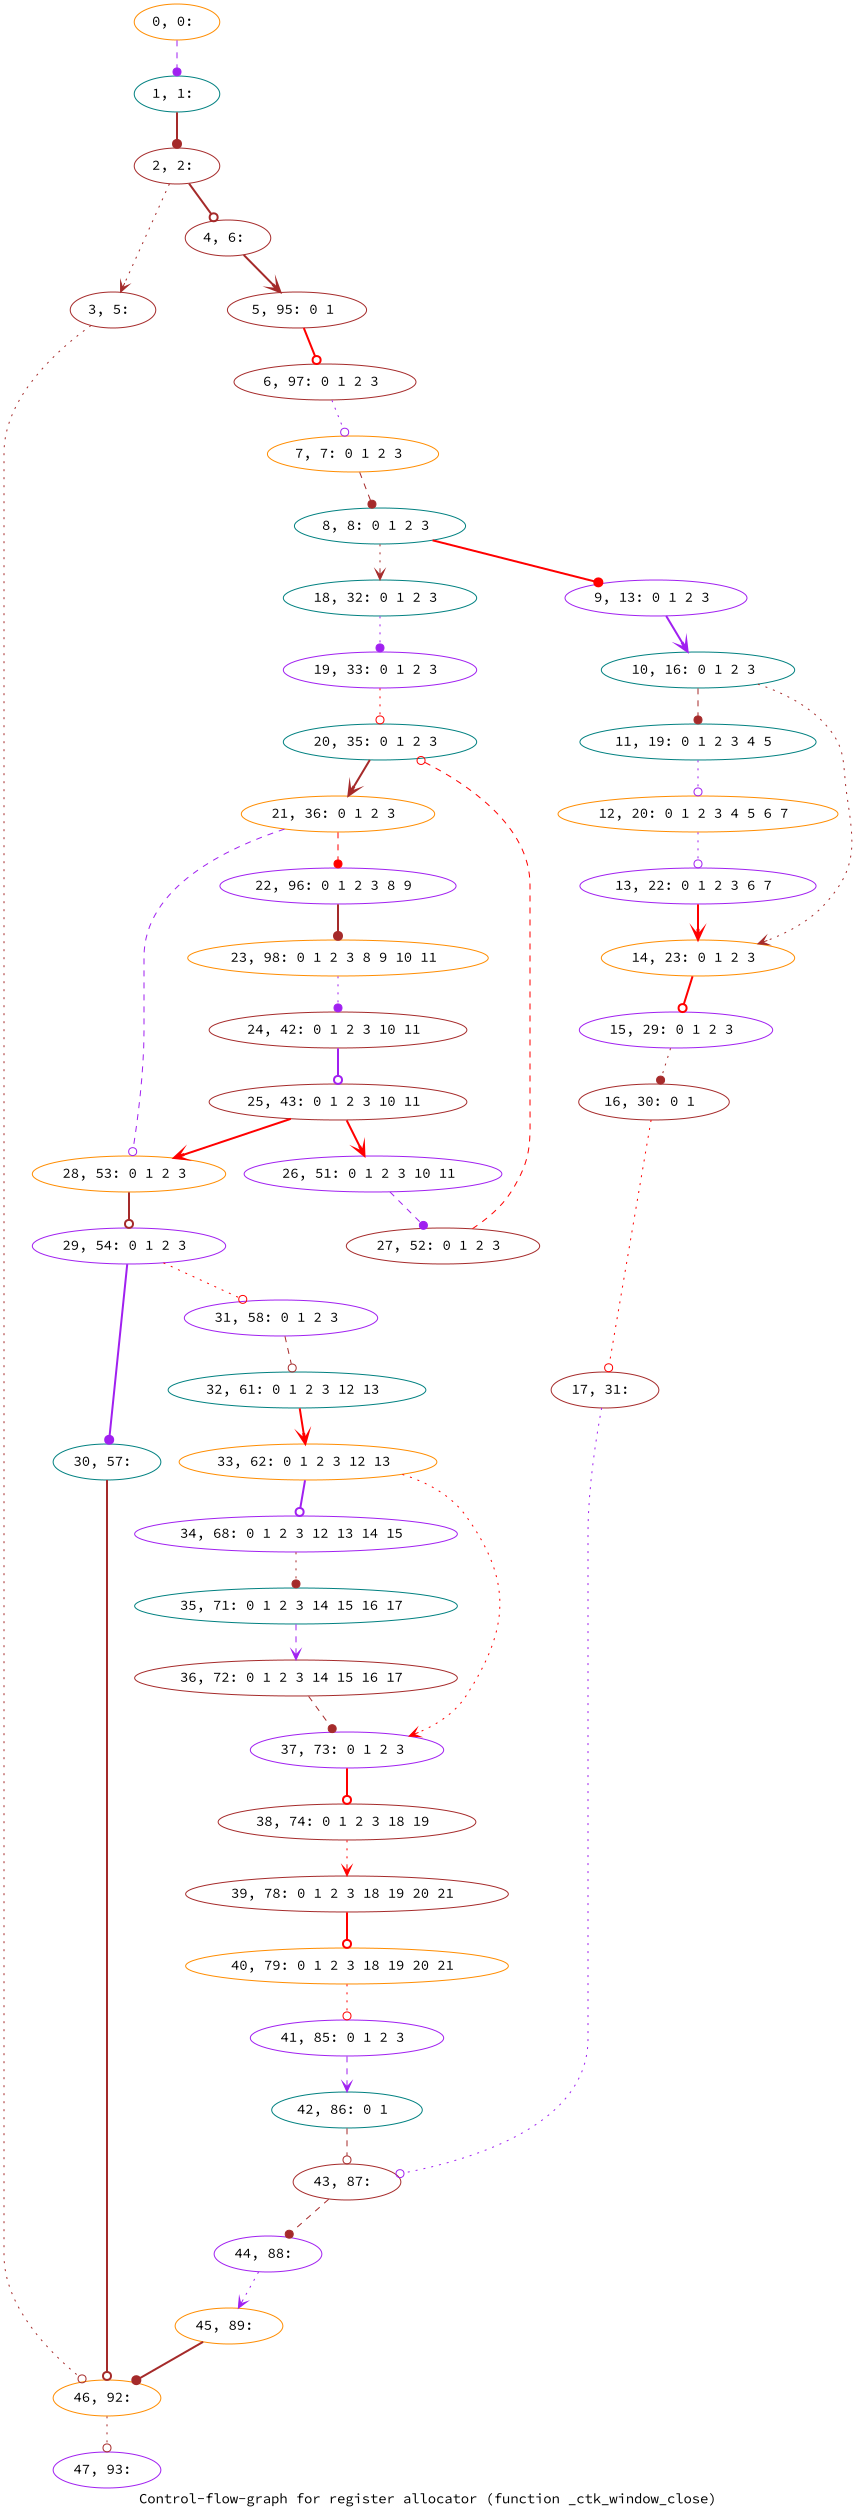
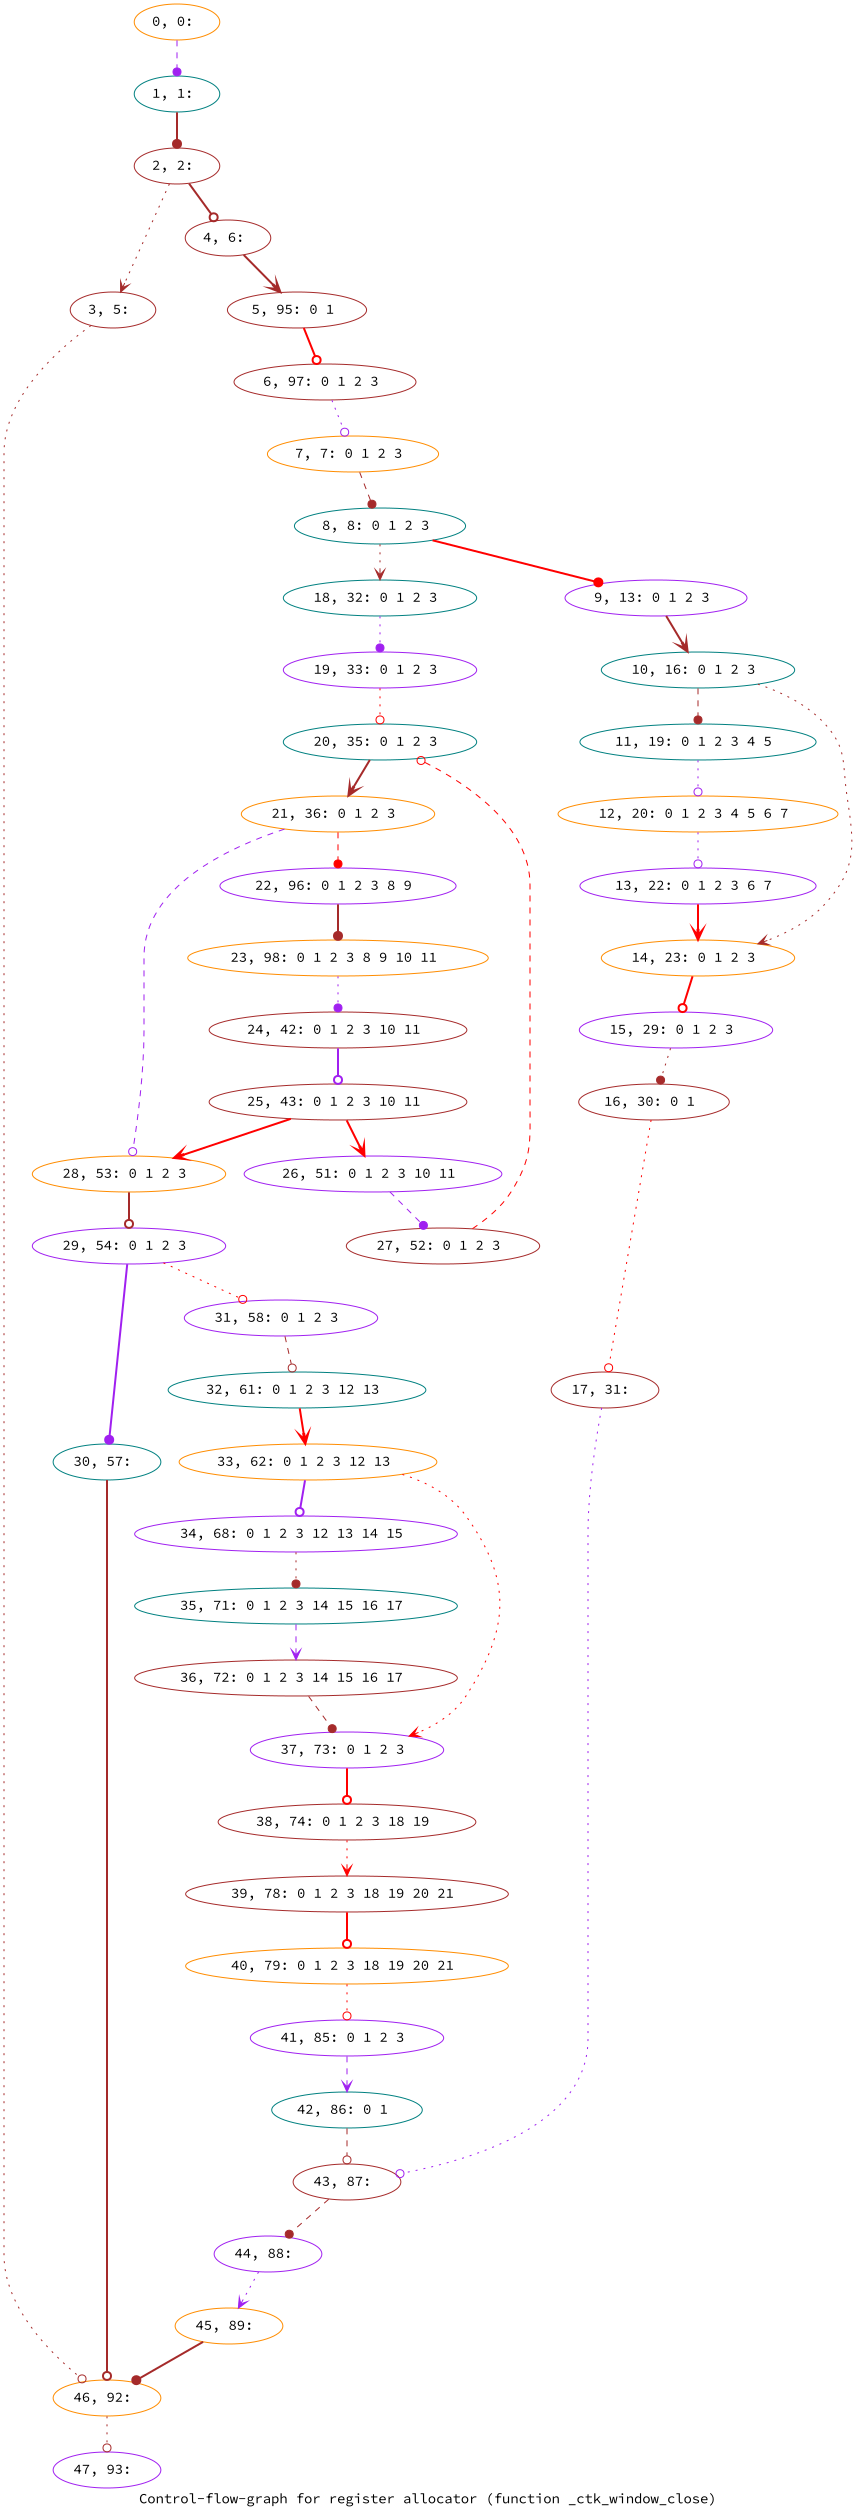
edge "9, 13: 0 1 2 3" -> "10, 16: 0 1 2 3": color purple -> brown
